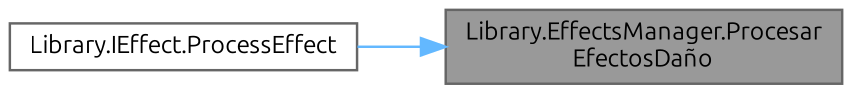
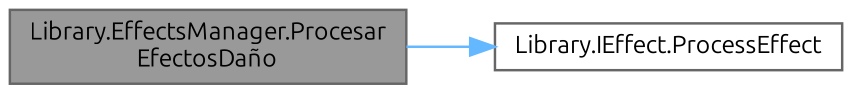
edge "Library.IEffect.ProcessEffect" -> "Library.EffectsManager.Procesar EfectosDaño": reversed
